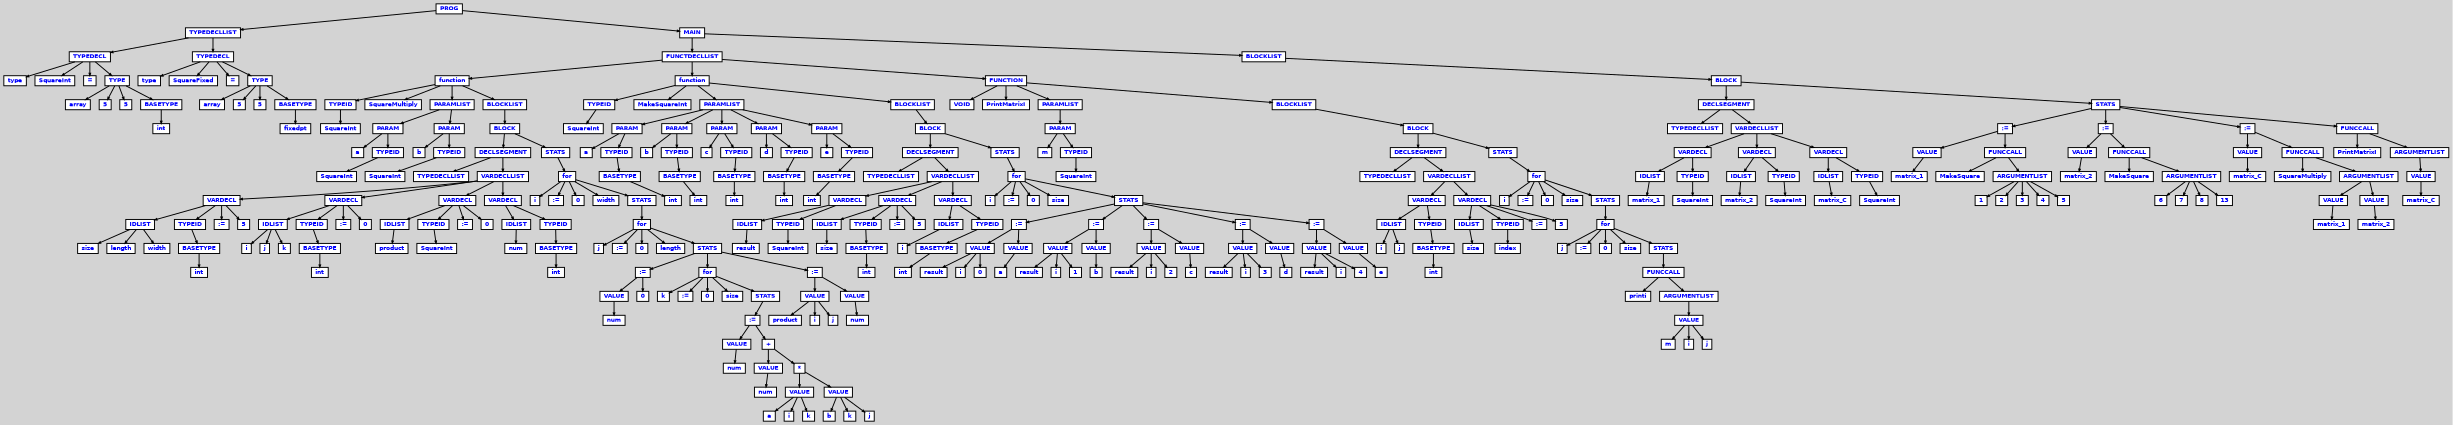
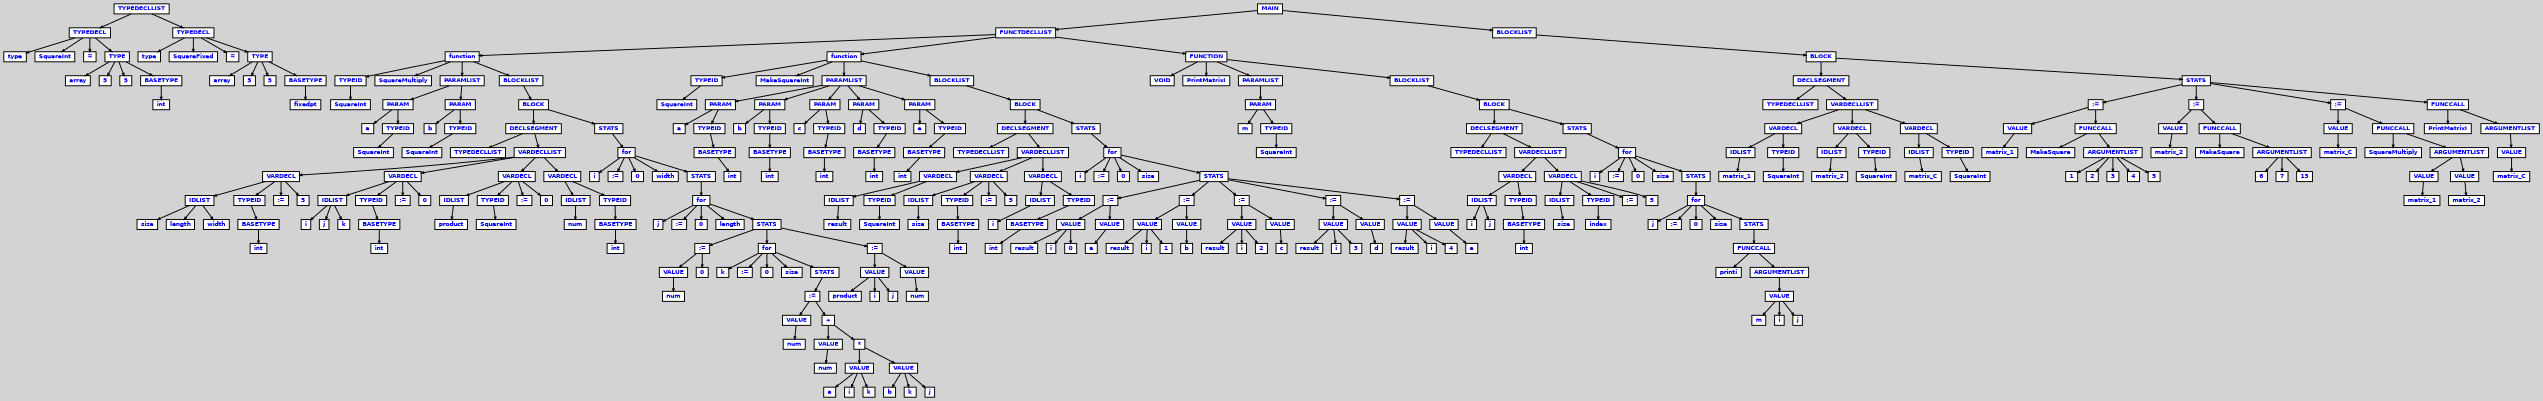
node "PROG": removed
node "8": removed
